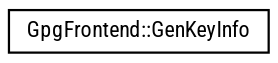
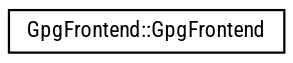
node "GpgFrontend::GenKeyInfo": label "GpgFrontend::GenKeyInfo" -> "GpgFrontend::GpgFrontend"
